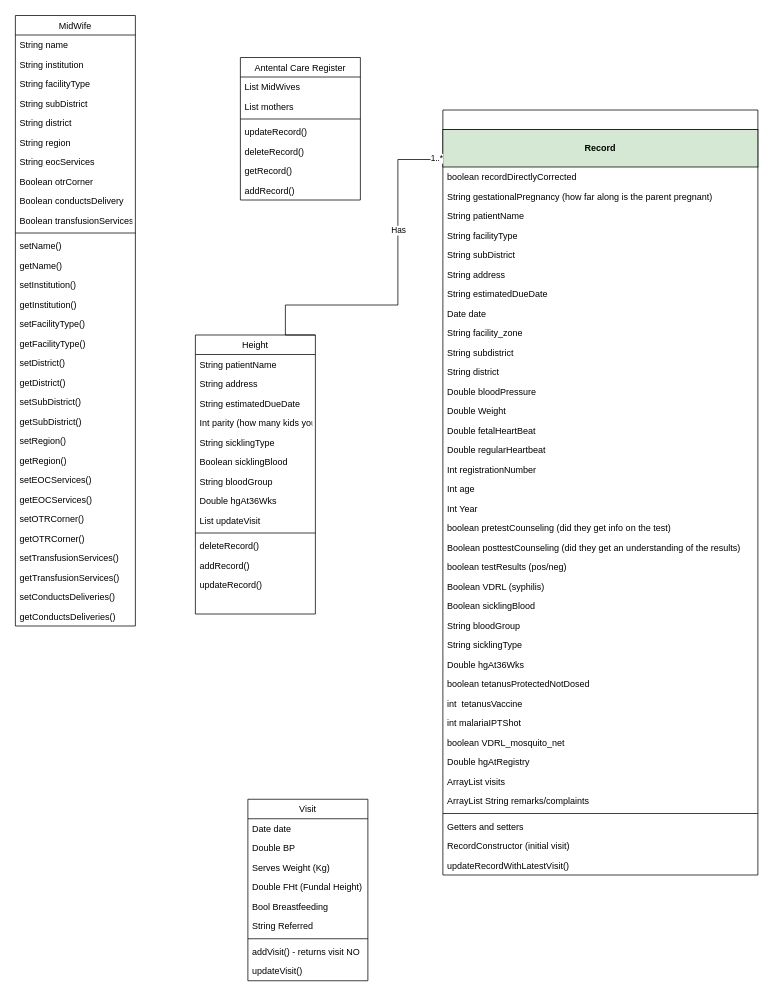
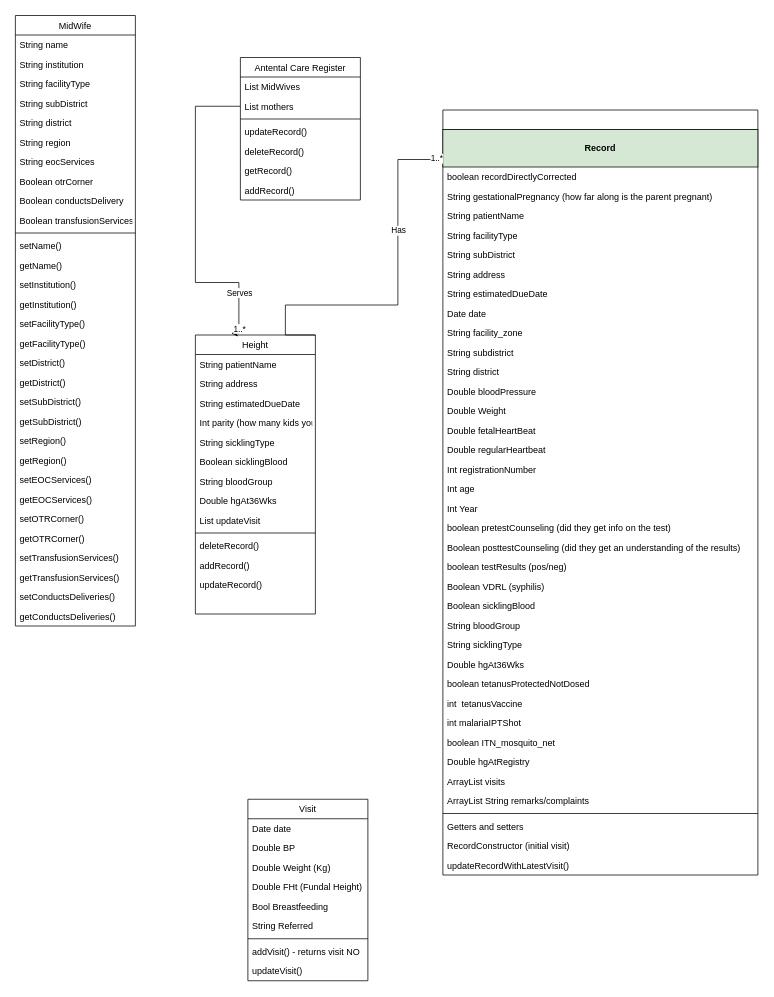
edge "List mothers" -> "Height": added, labels "Serves", "1..*"
node "boolean VDRL_mosquito_net": label "boolean VDRL_mosquito_net" -> "boolean ITN_mosquito_net"
node "Serves Weight (Kg)": label "Serves Weight (Kg)" -> "Double Weight (Kg)"
